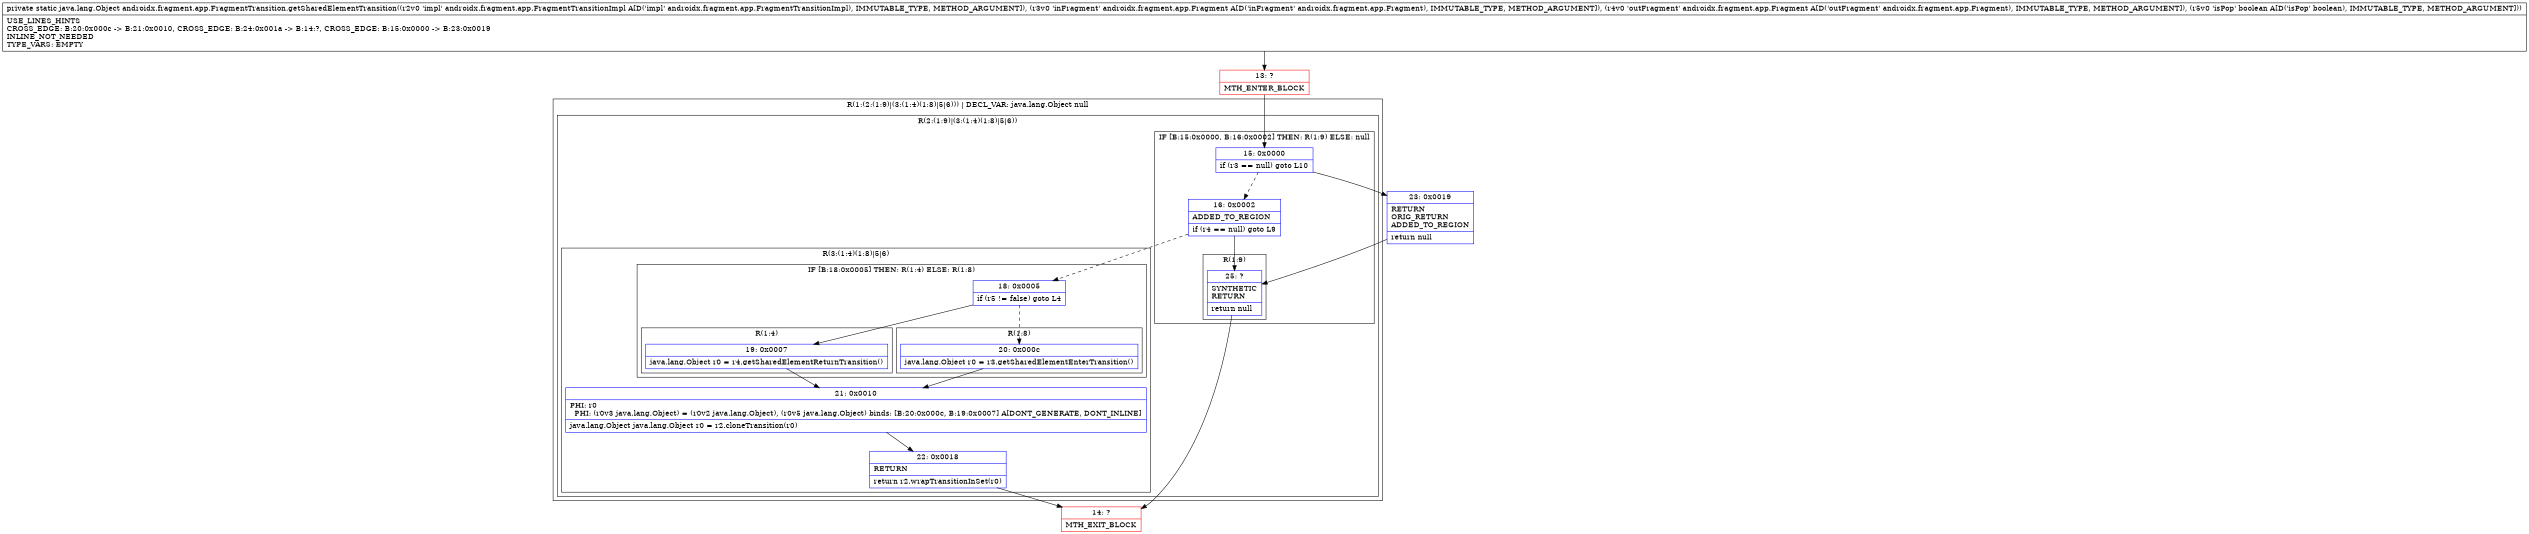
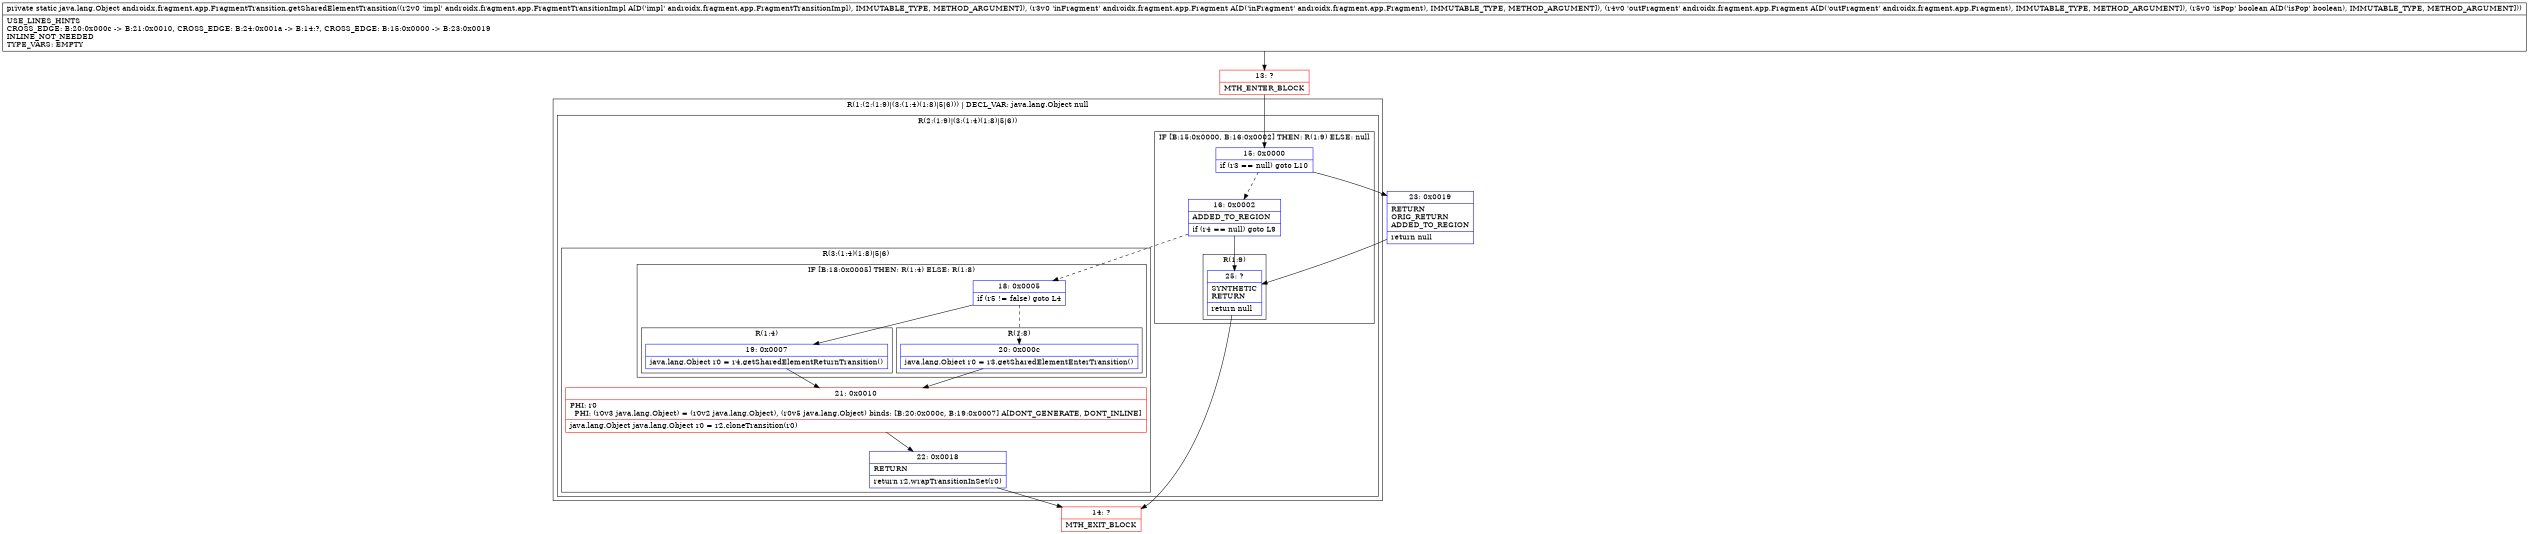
node "21: 0x0010": color blue -> red
